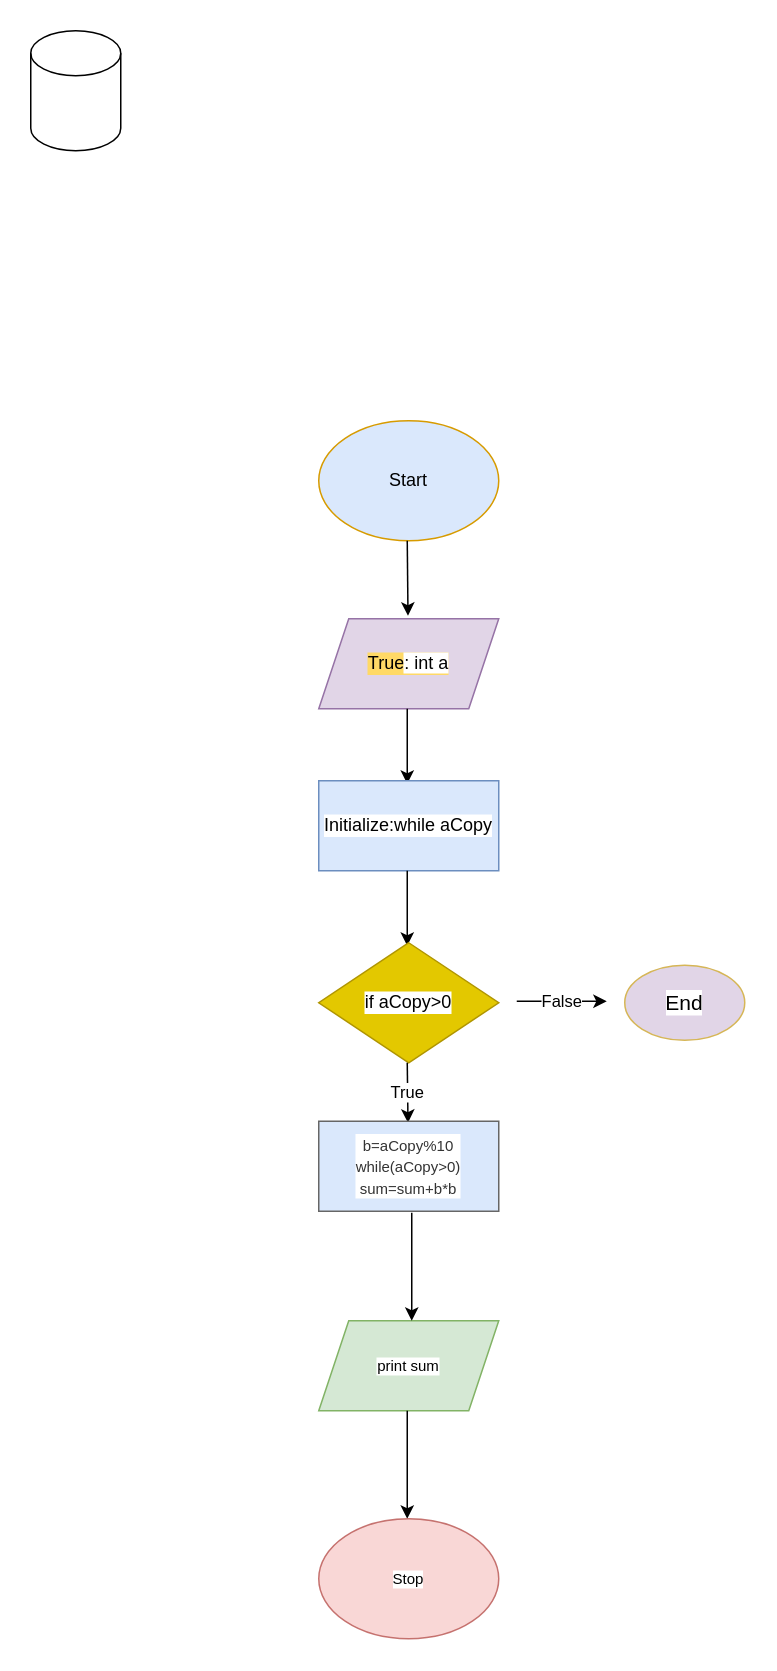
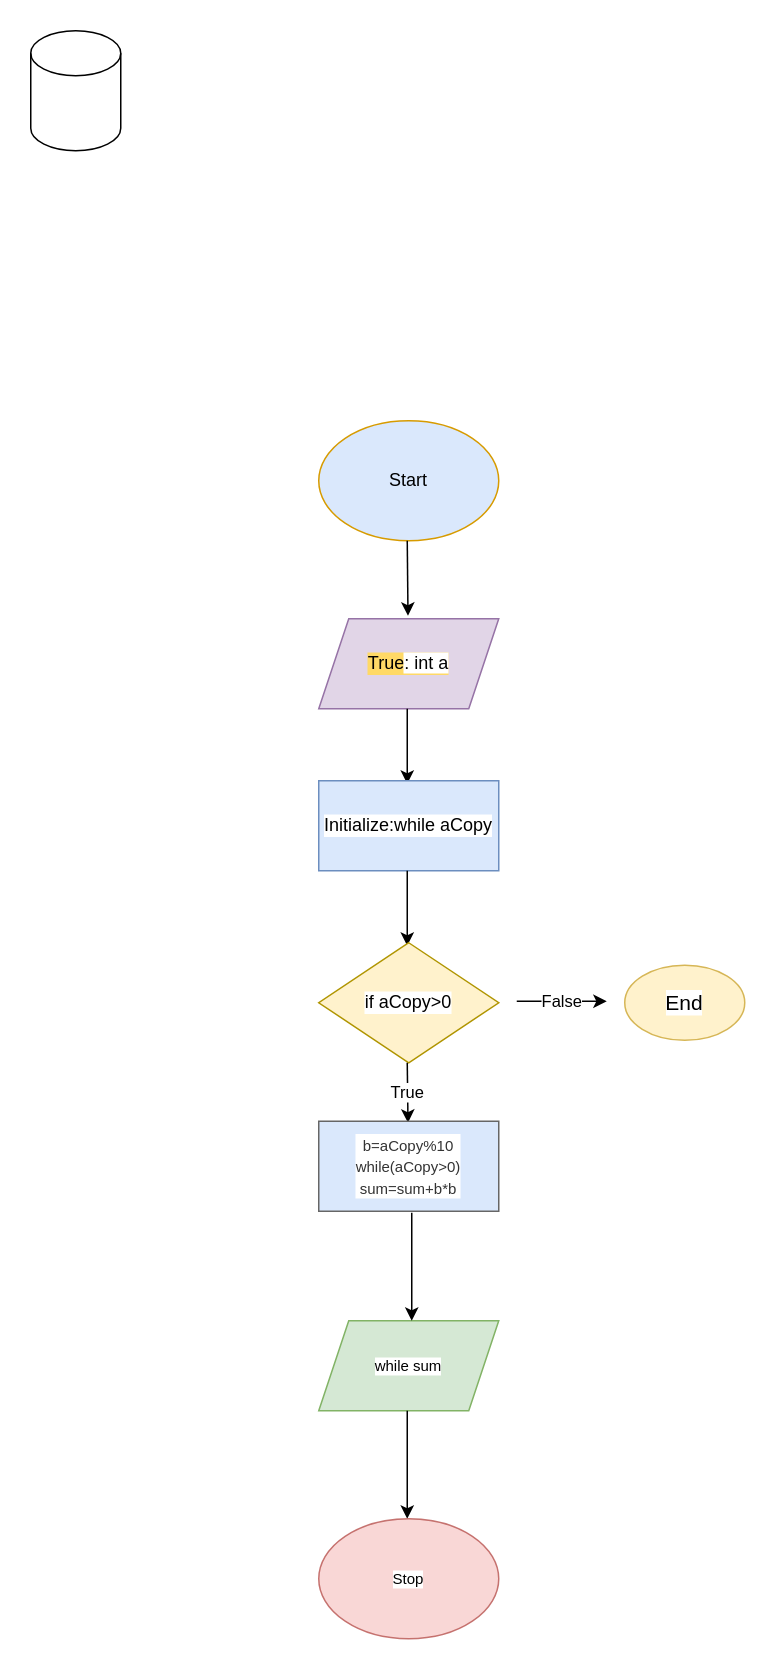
node "if aCopy>0": fillcolor #e3c800 -> #fff2cc
node "End": fillcolor #e1d5e7 -> #fff2cc
node "print sum": label "print sum" -> "while sum"
